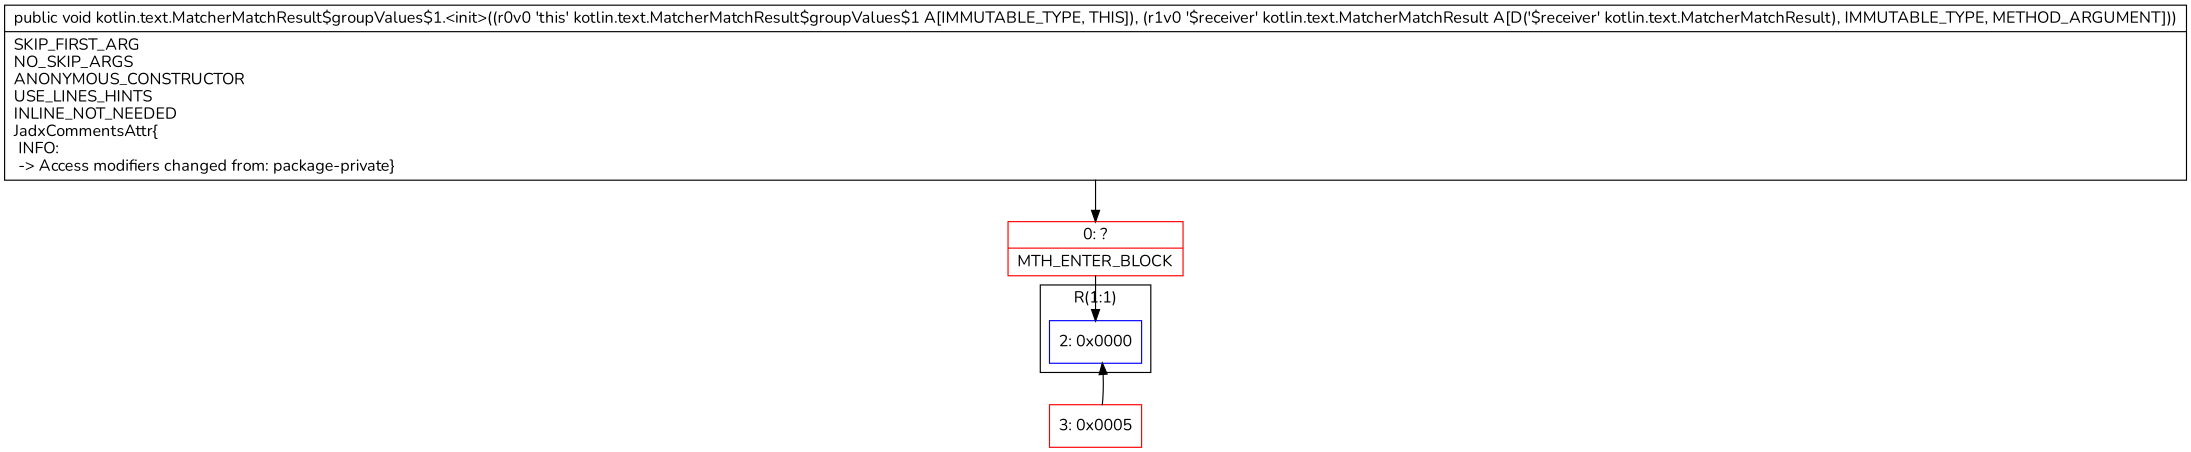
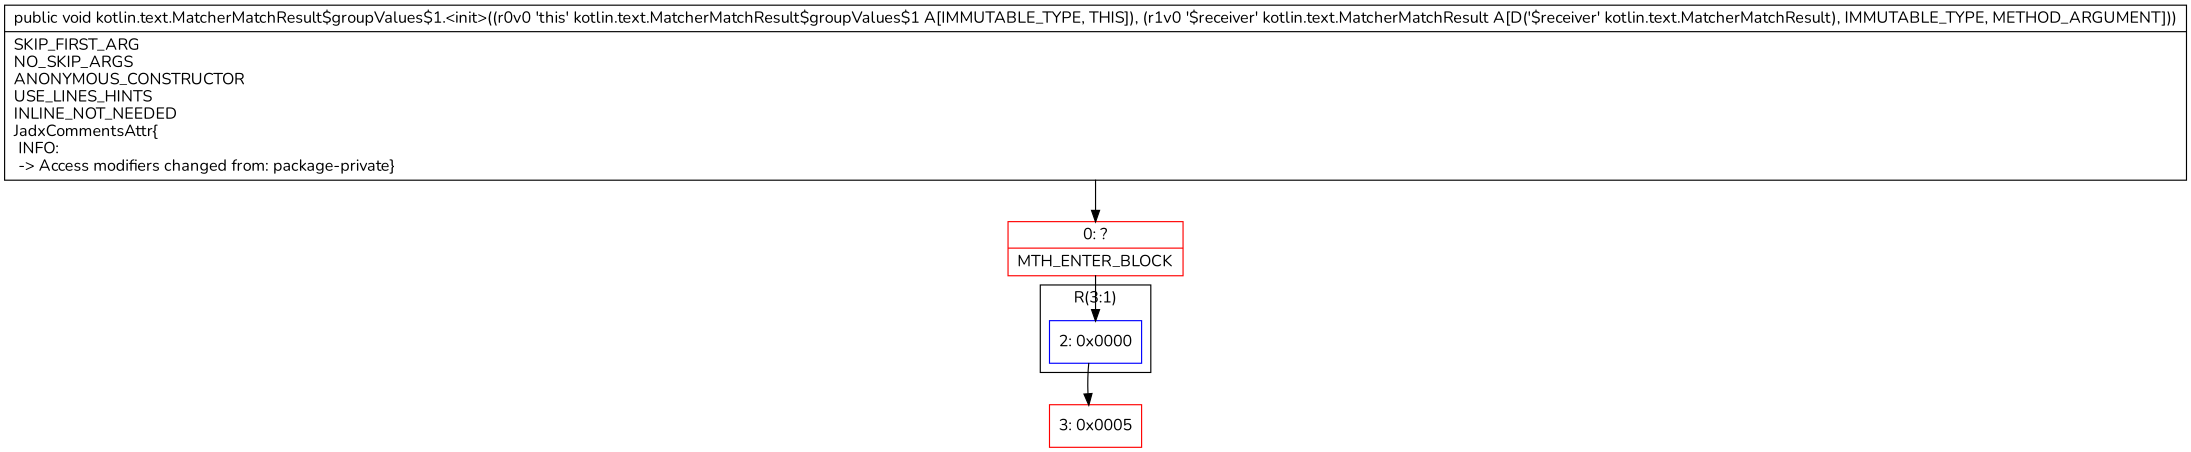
cluster "R(1:1)": label "R(1:1)" -> "R(3:1)"
edge "3: 0x0005" -> "2: 0x0000": reversed
